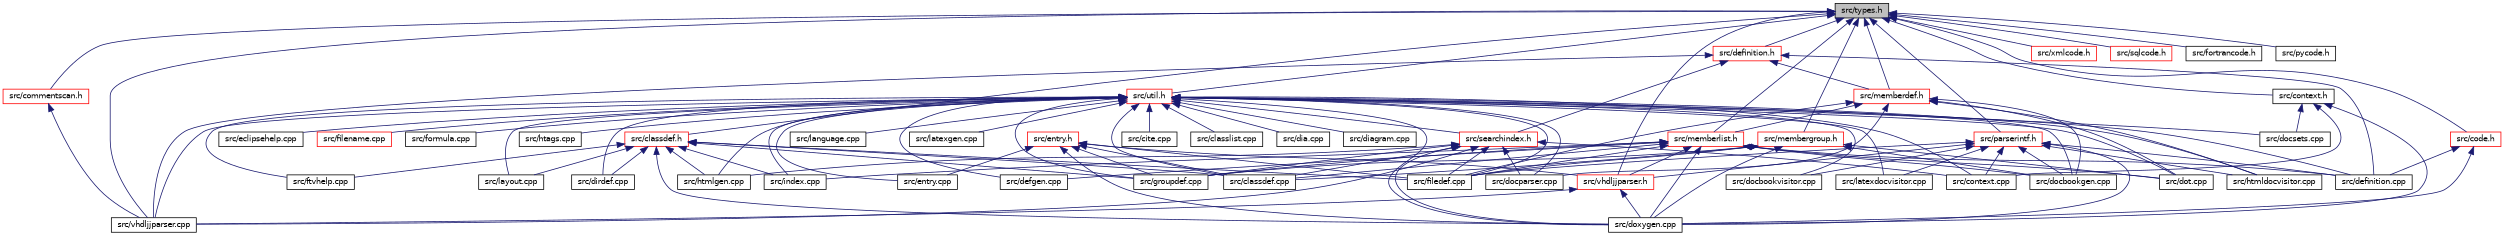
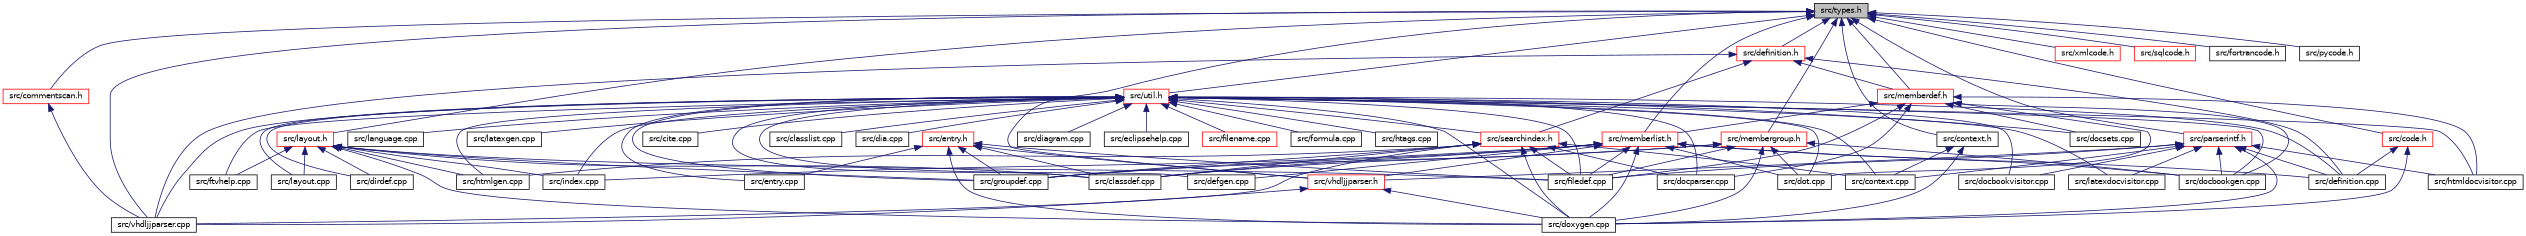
edge "src/docsets.cpp" -> "src/context.h": now "src/docsets.cpp" -> "src/memberdef.h"
node "src/classdef.h": label "src/classdef.h" -> "src/layout.h"
